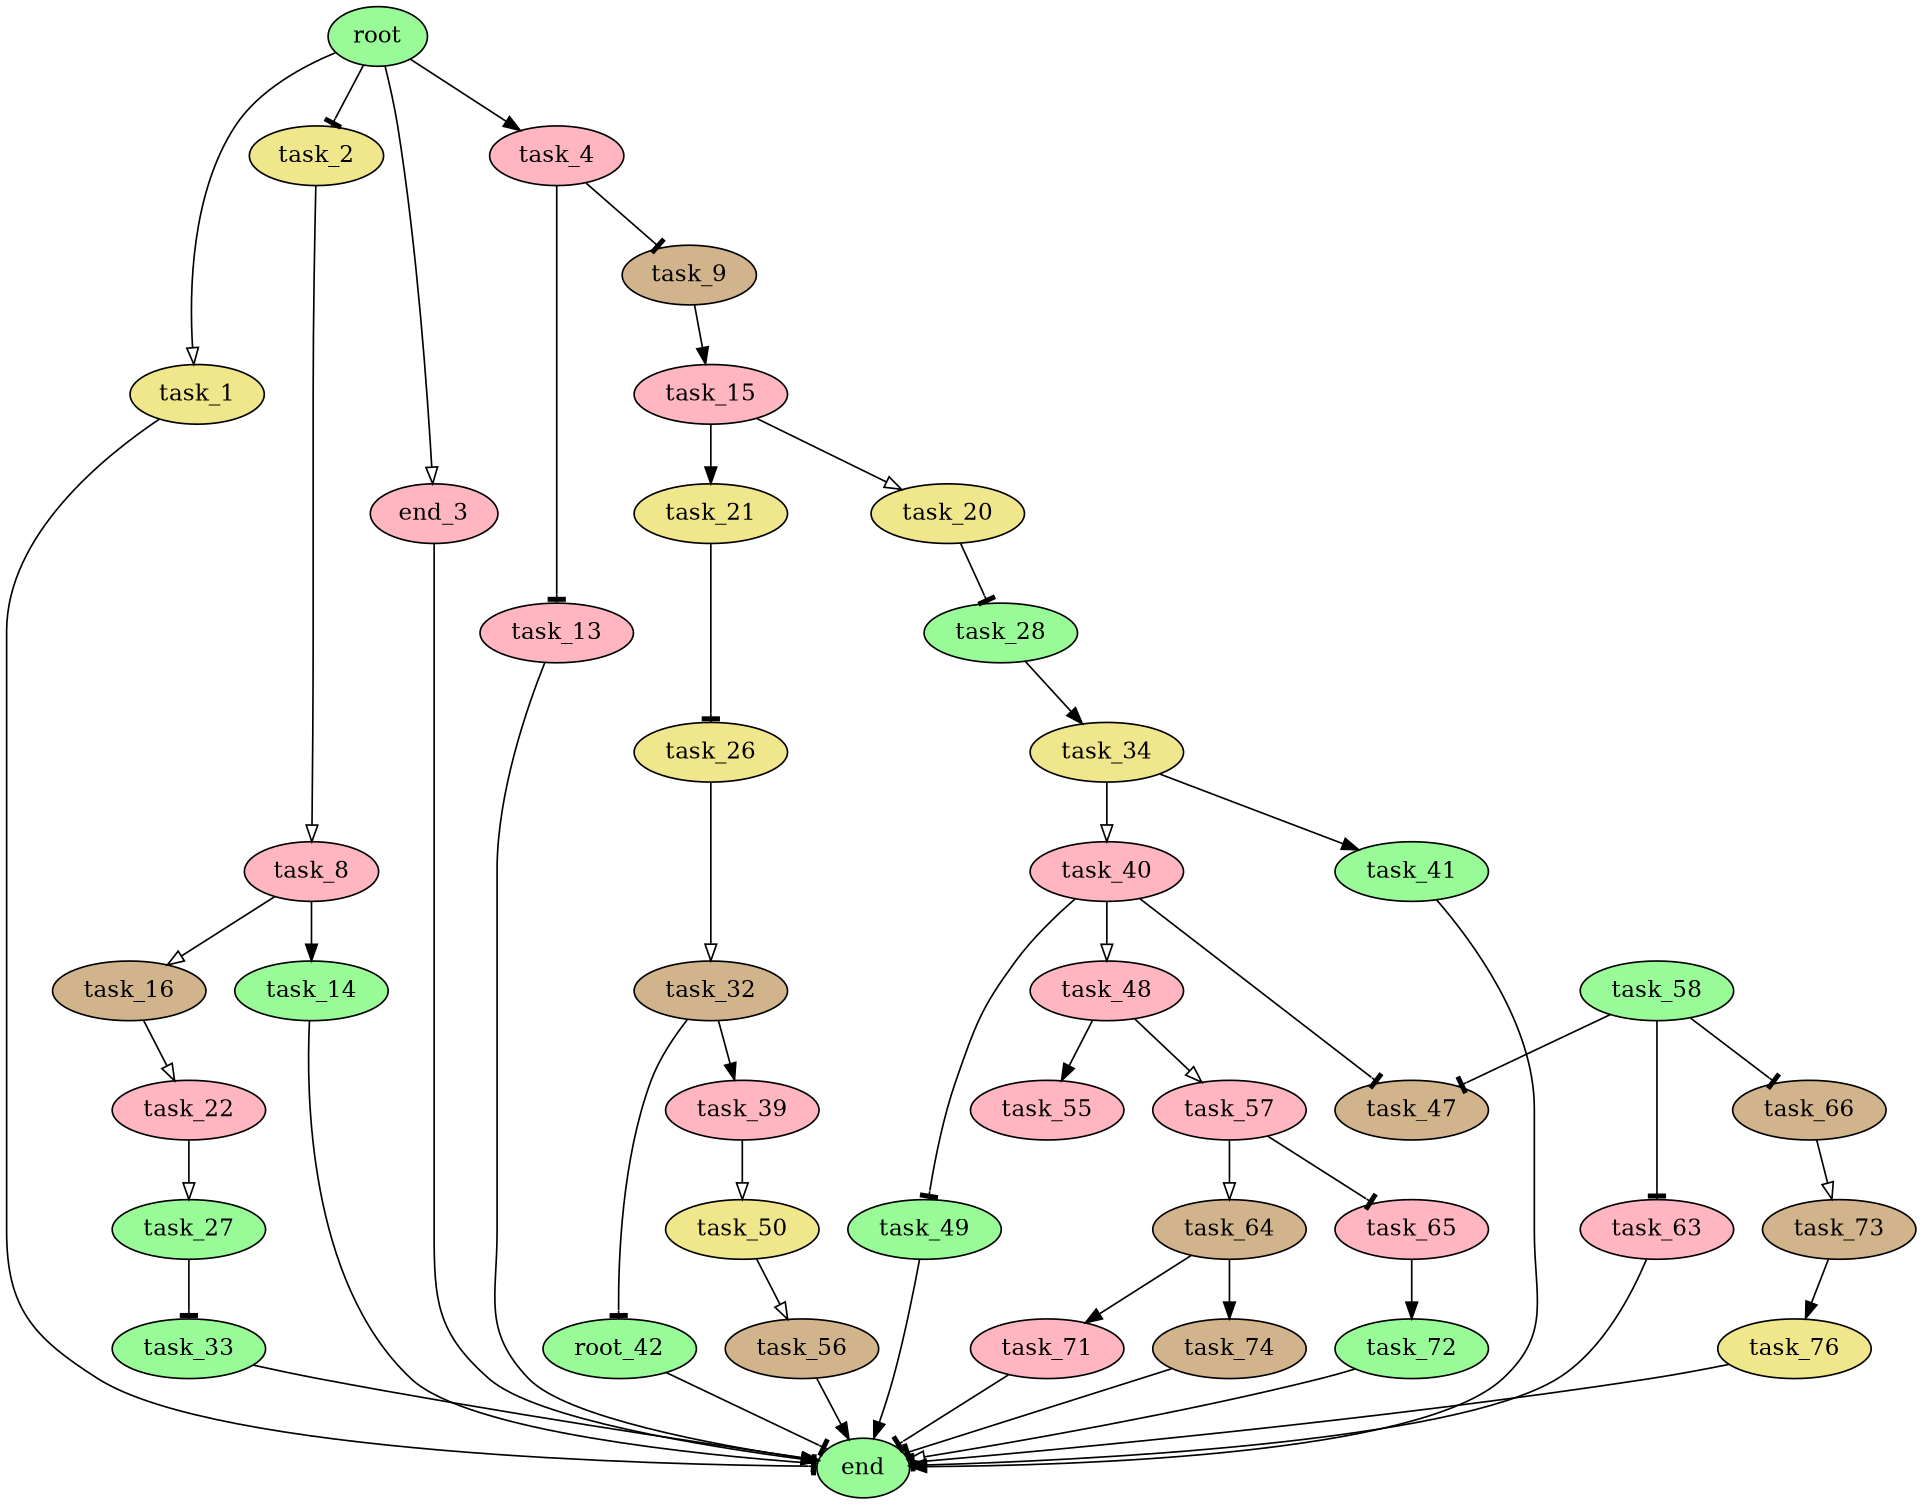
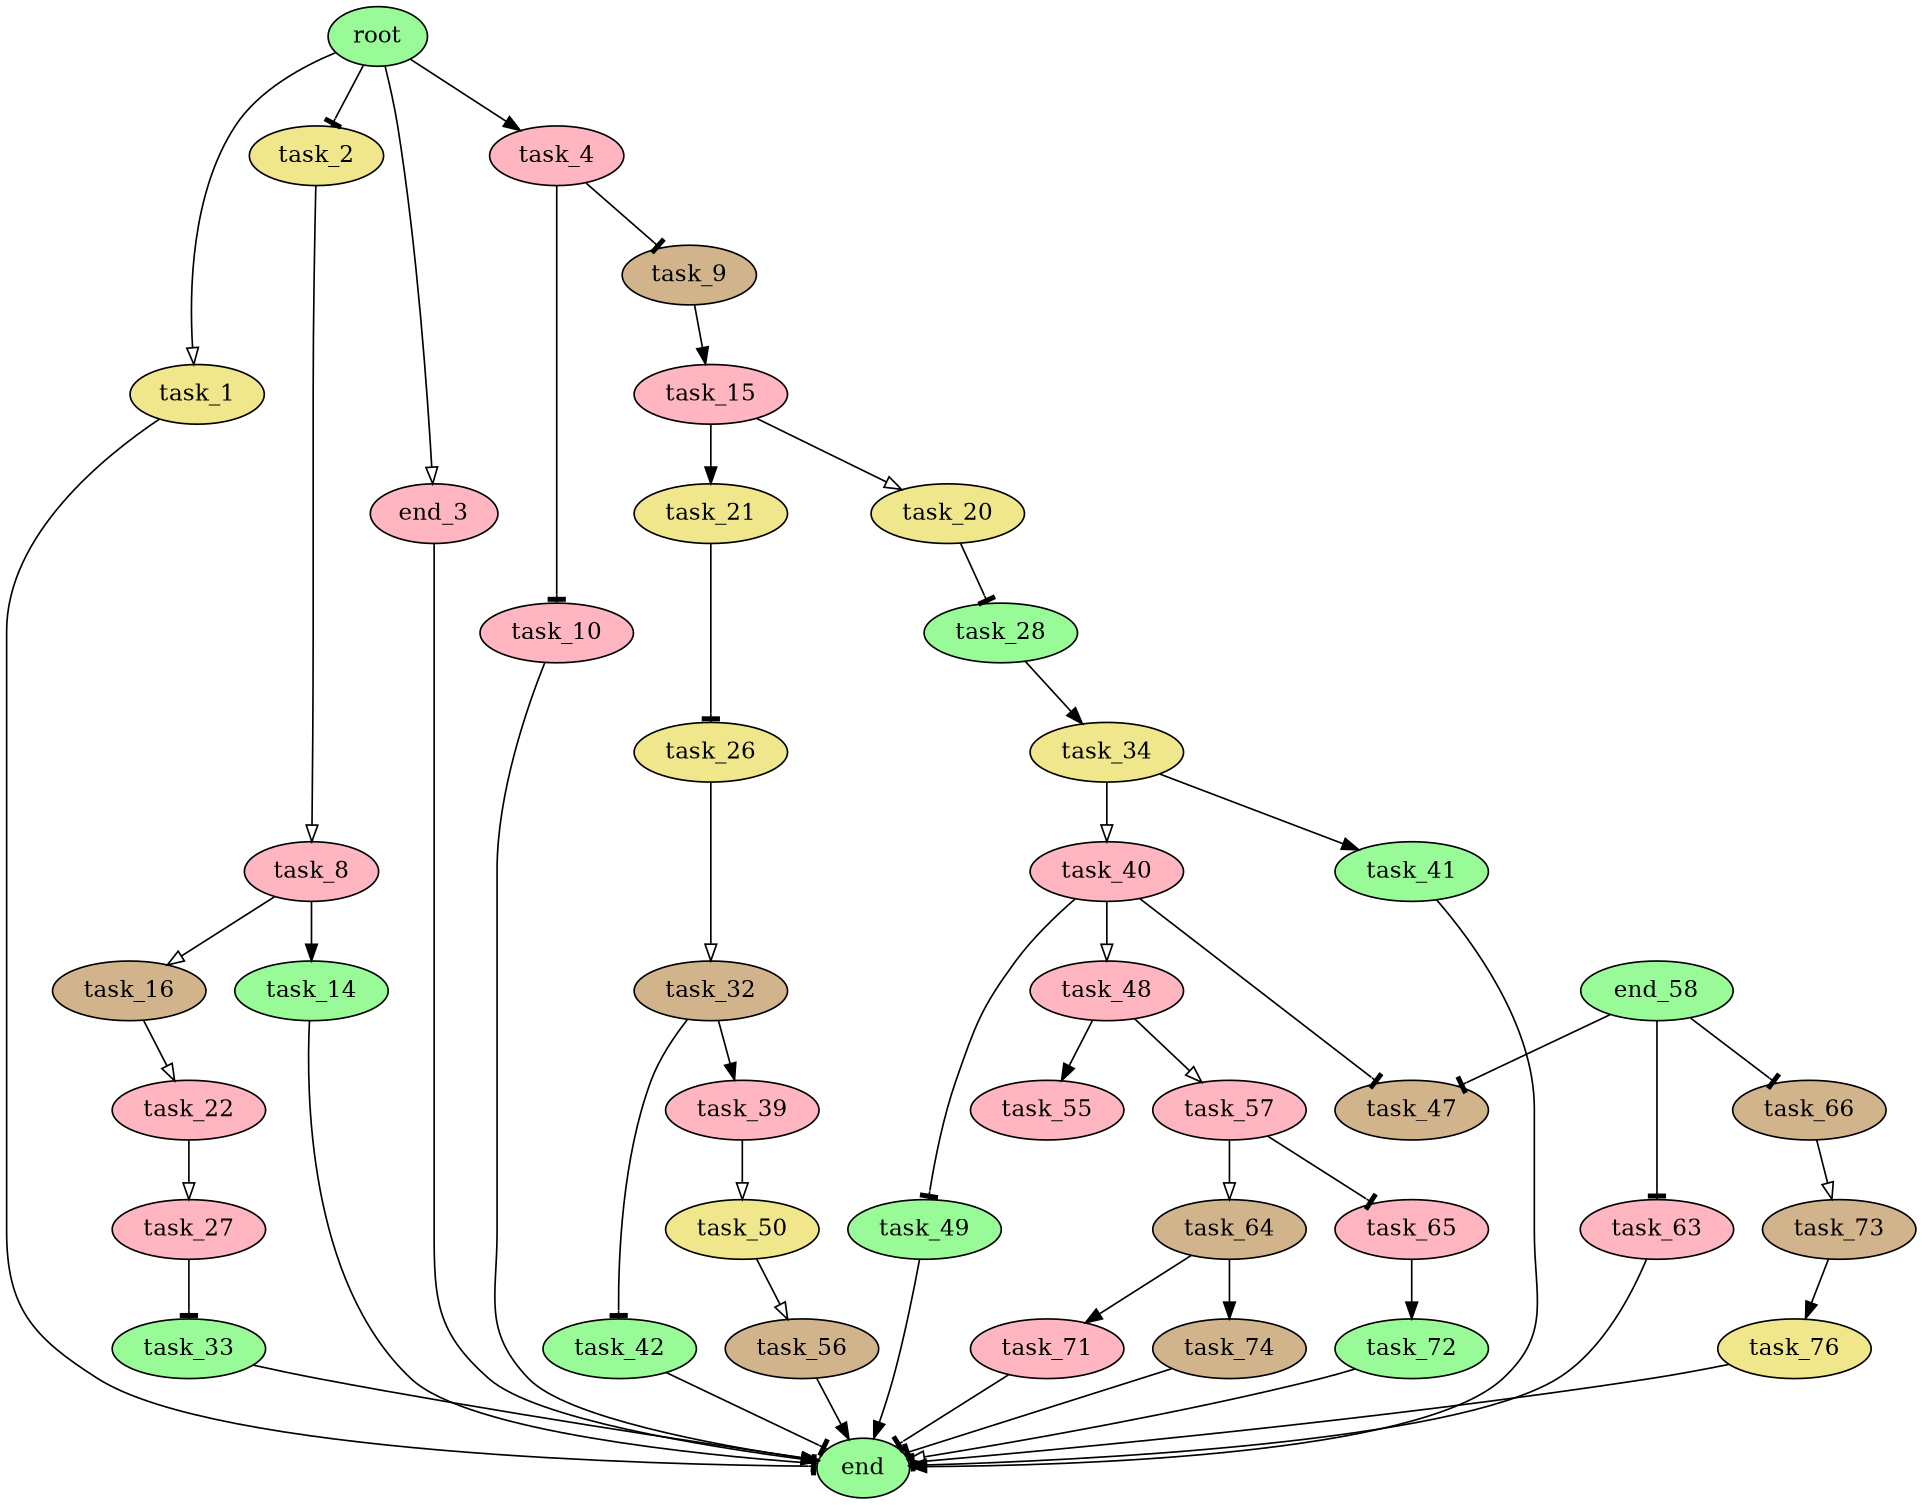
node "task_13": label "task_13" -> "task_10"
node "task_58": label "task_58" -> "end_58"
node "task_27": fillcolor palegreen -> lightpink
node "root_42": label "root_42" -> "task_42"
